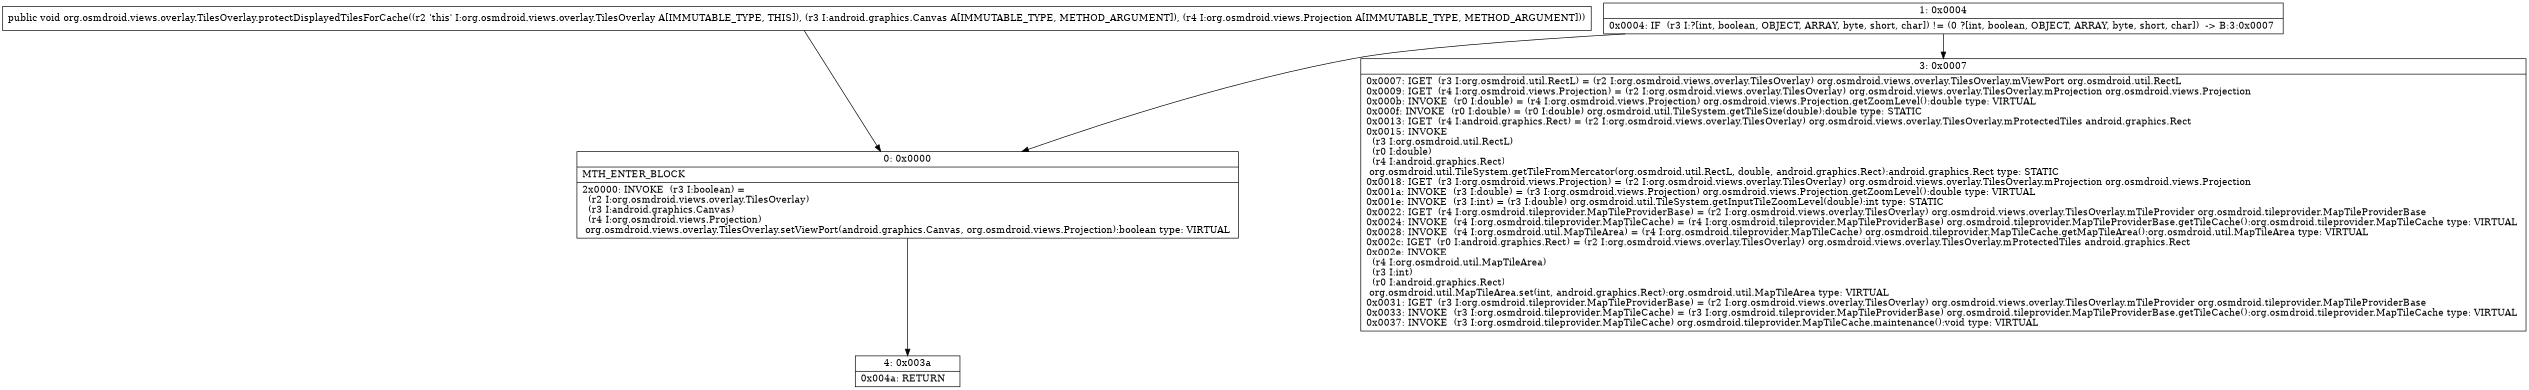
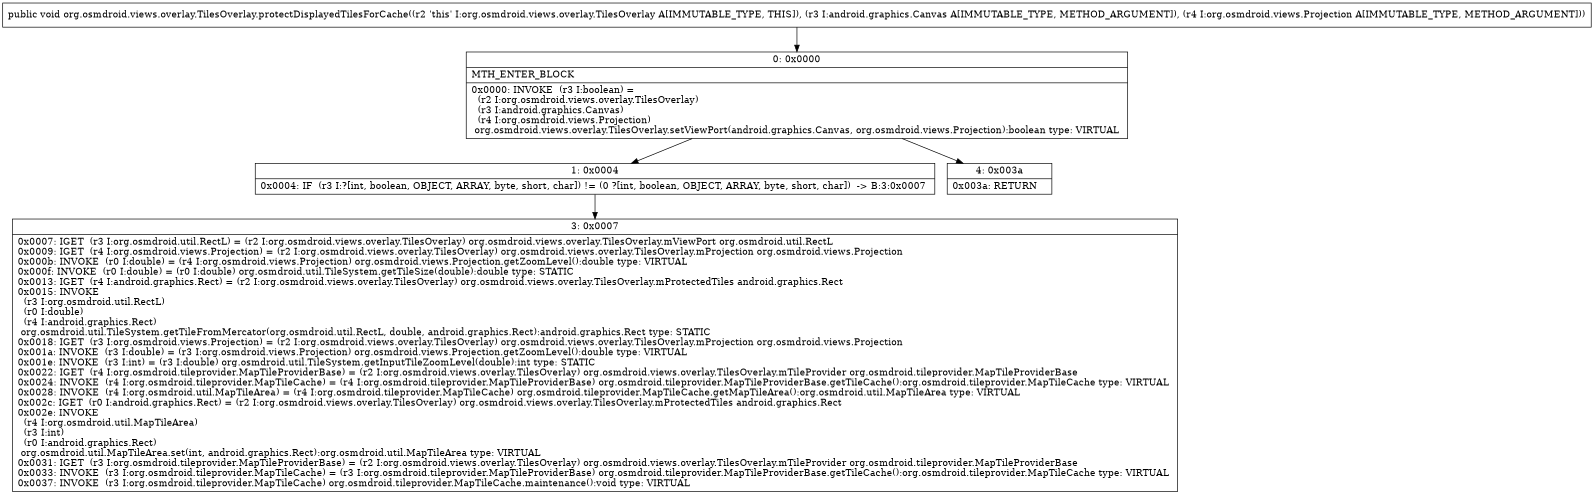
edge "1: 0x0004" -> "0: 0x0000": reversed
node "0: 0x0000": text "2x0000: INVOKE  (r3 I:boolean) =" -> "0x0000: INVOKE  (r3 I:boolean) ="
node "4: 0x003a": text "0x004a: RETURN" -> "0x003a: RETURN"
